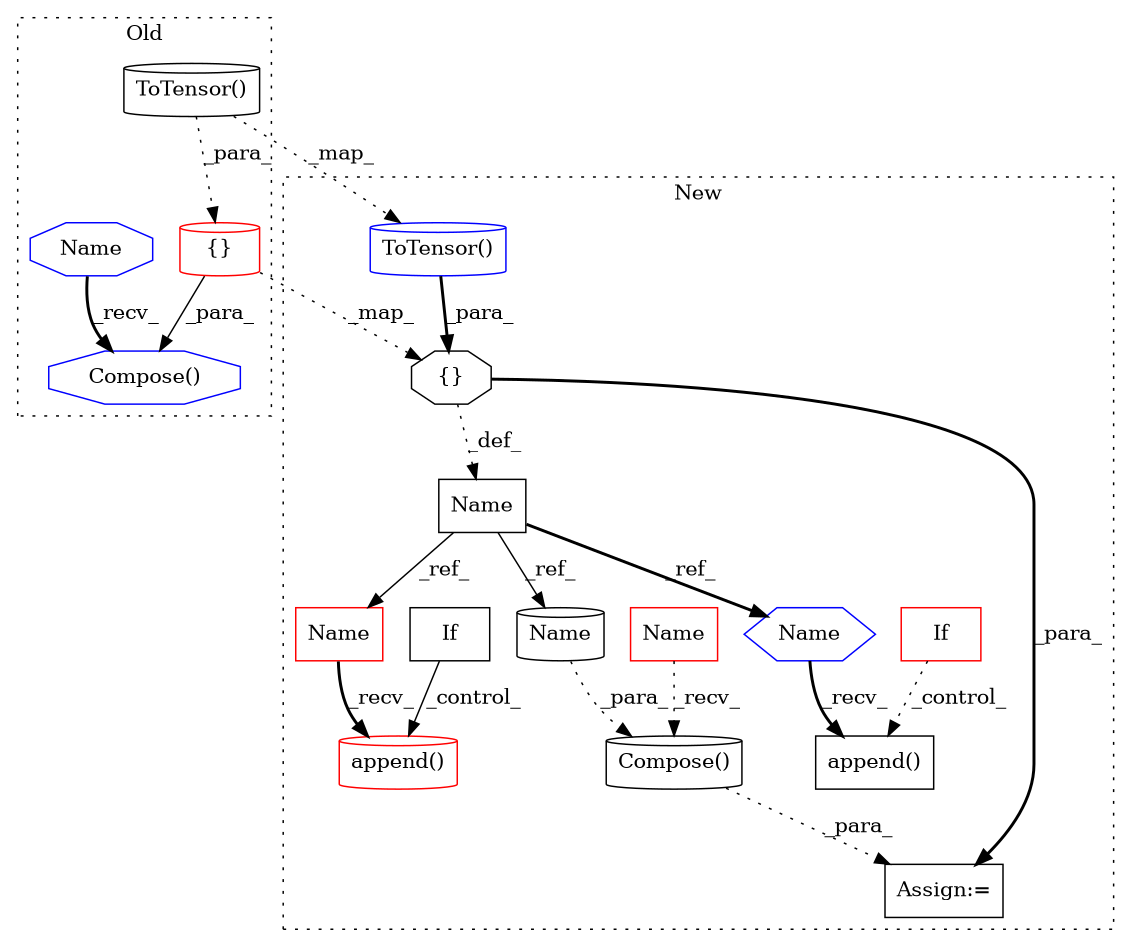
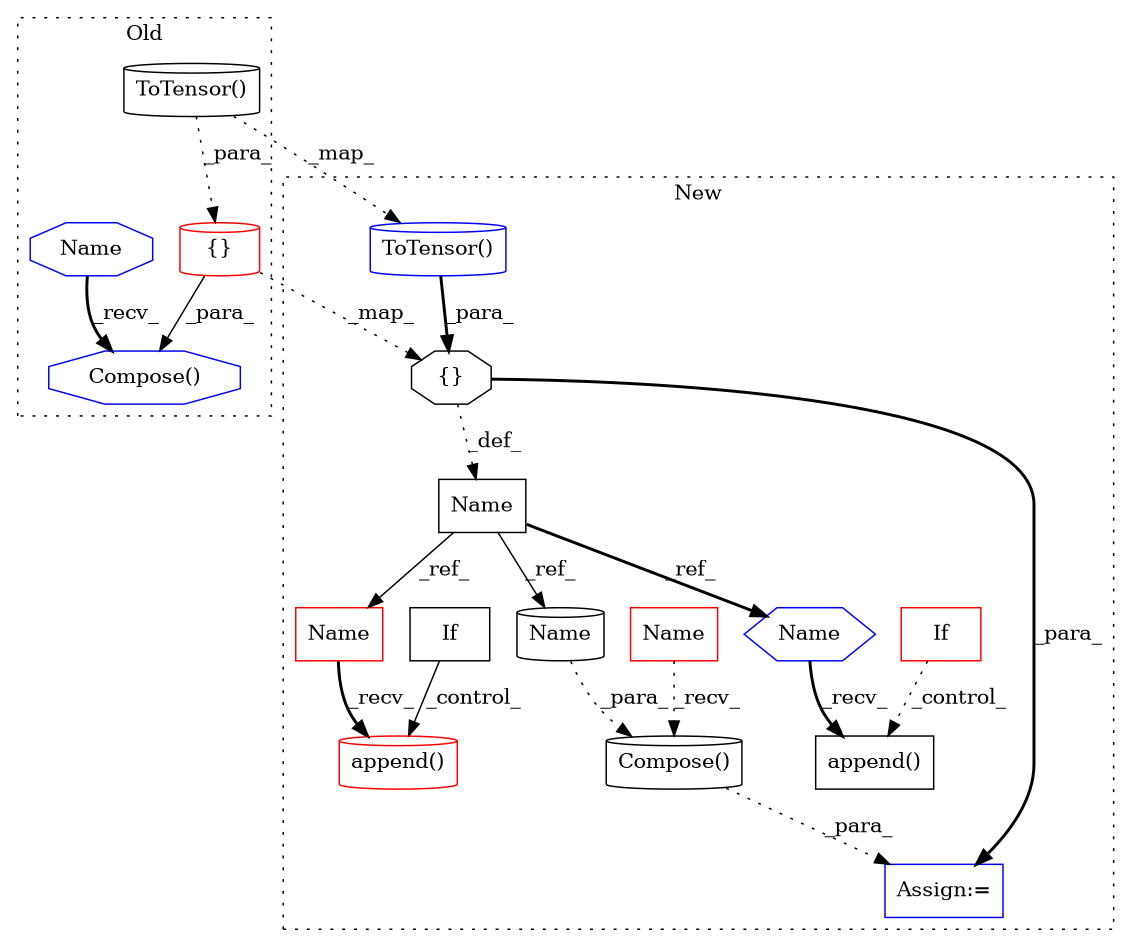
node "Assign:=": color black -> blue
